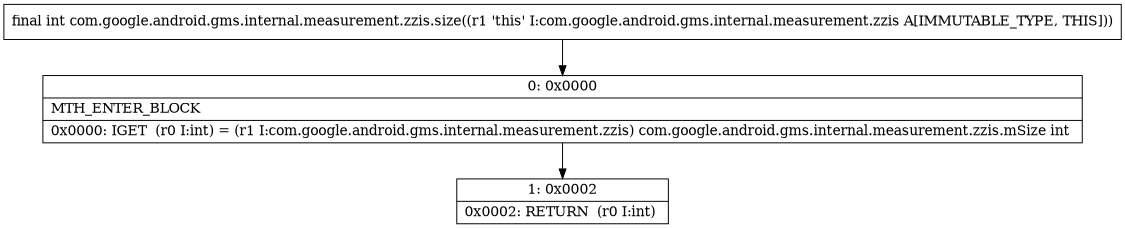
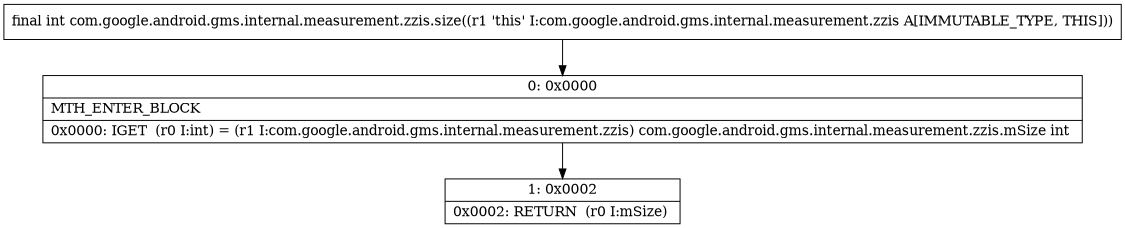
node "1: 0x0002": text "0x0002: RETURN  (r0 I:int)" -> "0x0002: RETURN  (r0 I:mSize)"
